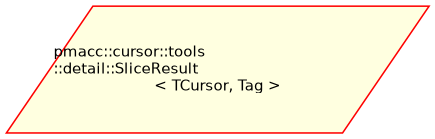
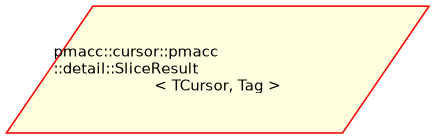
node "pmacc::cursor::tools ::detail::SliceResult < TCursor, Tag >": label "pmacc::cursor::tools ::detail::SliceResult < TCursor, Tag >" -> "pmacc::cursor::pmacc ::detail::SliceResult < TCursor, Tag >"
